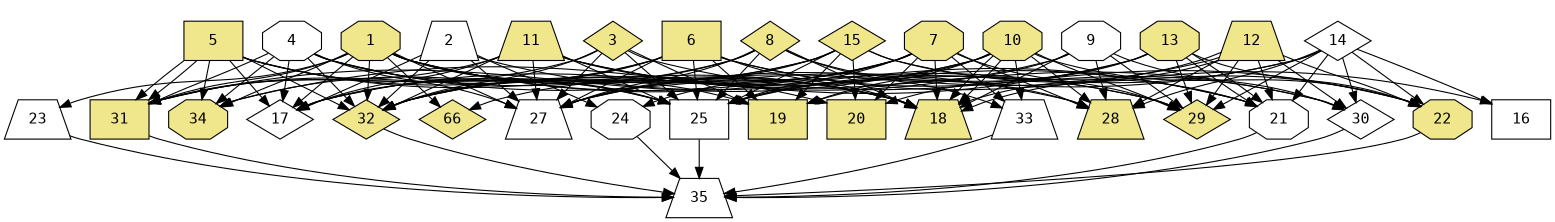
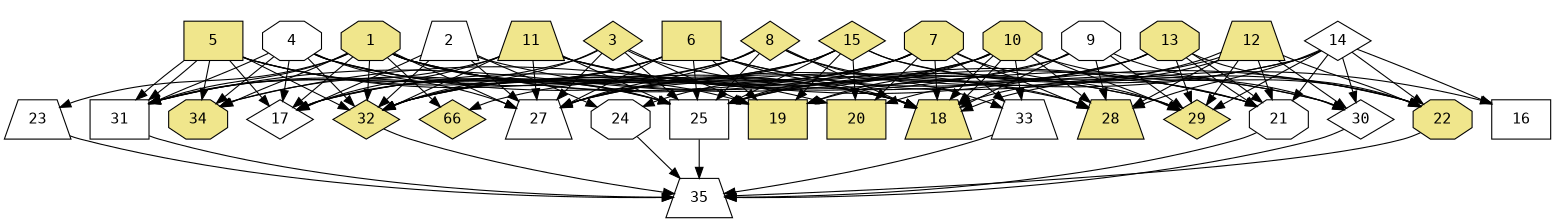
node "31": fillcolor khaki -> white
